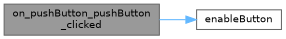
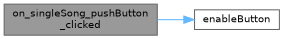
node "on_pushButton_pushButton _clicked": label "on_pushButton_pushButton _clicked" -> "on_singleSong_pushButton _clicked"
